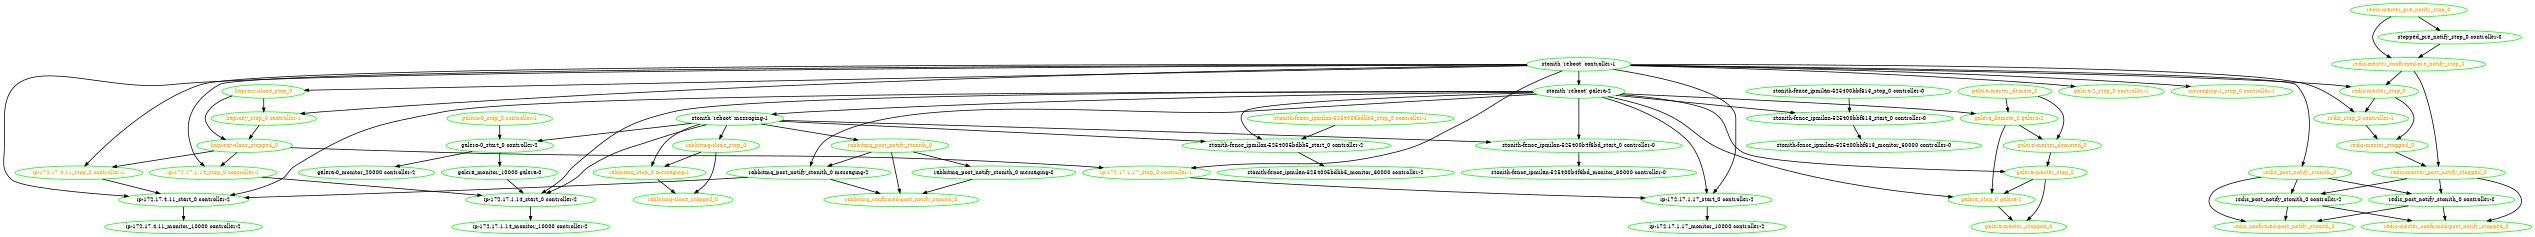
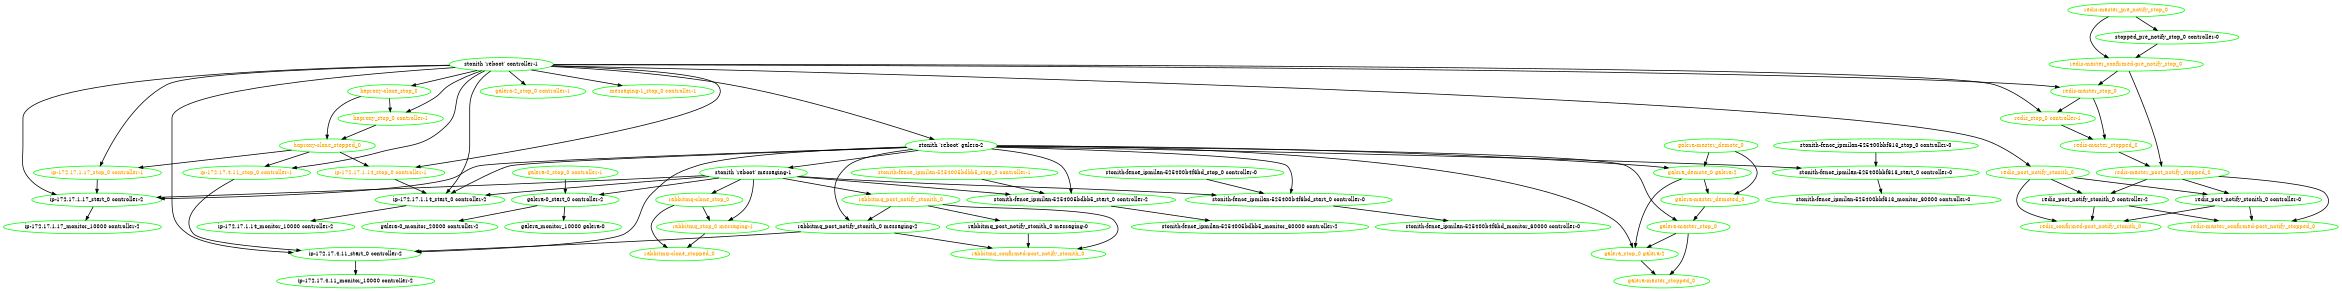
node "stonith-fence_ipmilan-525400b4f6bd_stop_0 controller-0": added
edge "galera_monitor_10000 galera-0" -> "ip-172.17.1.14_start_0 controller-2": now "stonith 'reboot' controller-1" -> "ip-172.17.1.14_start_0 controller-2"
edge "stonith 'reboot' messaging-1" -> "ip-172.17.1.17_start_0 controller-2": added
